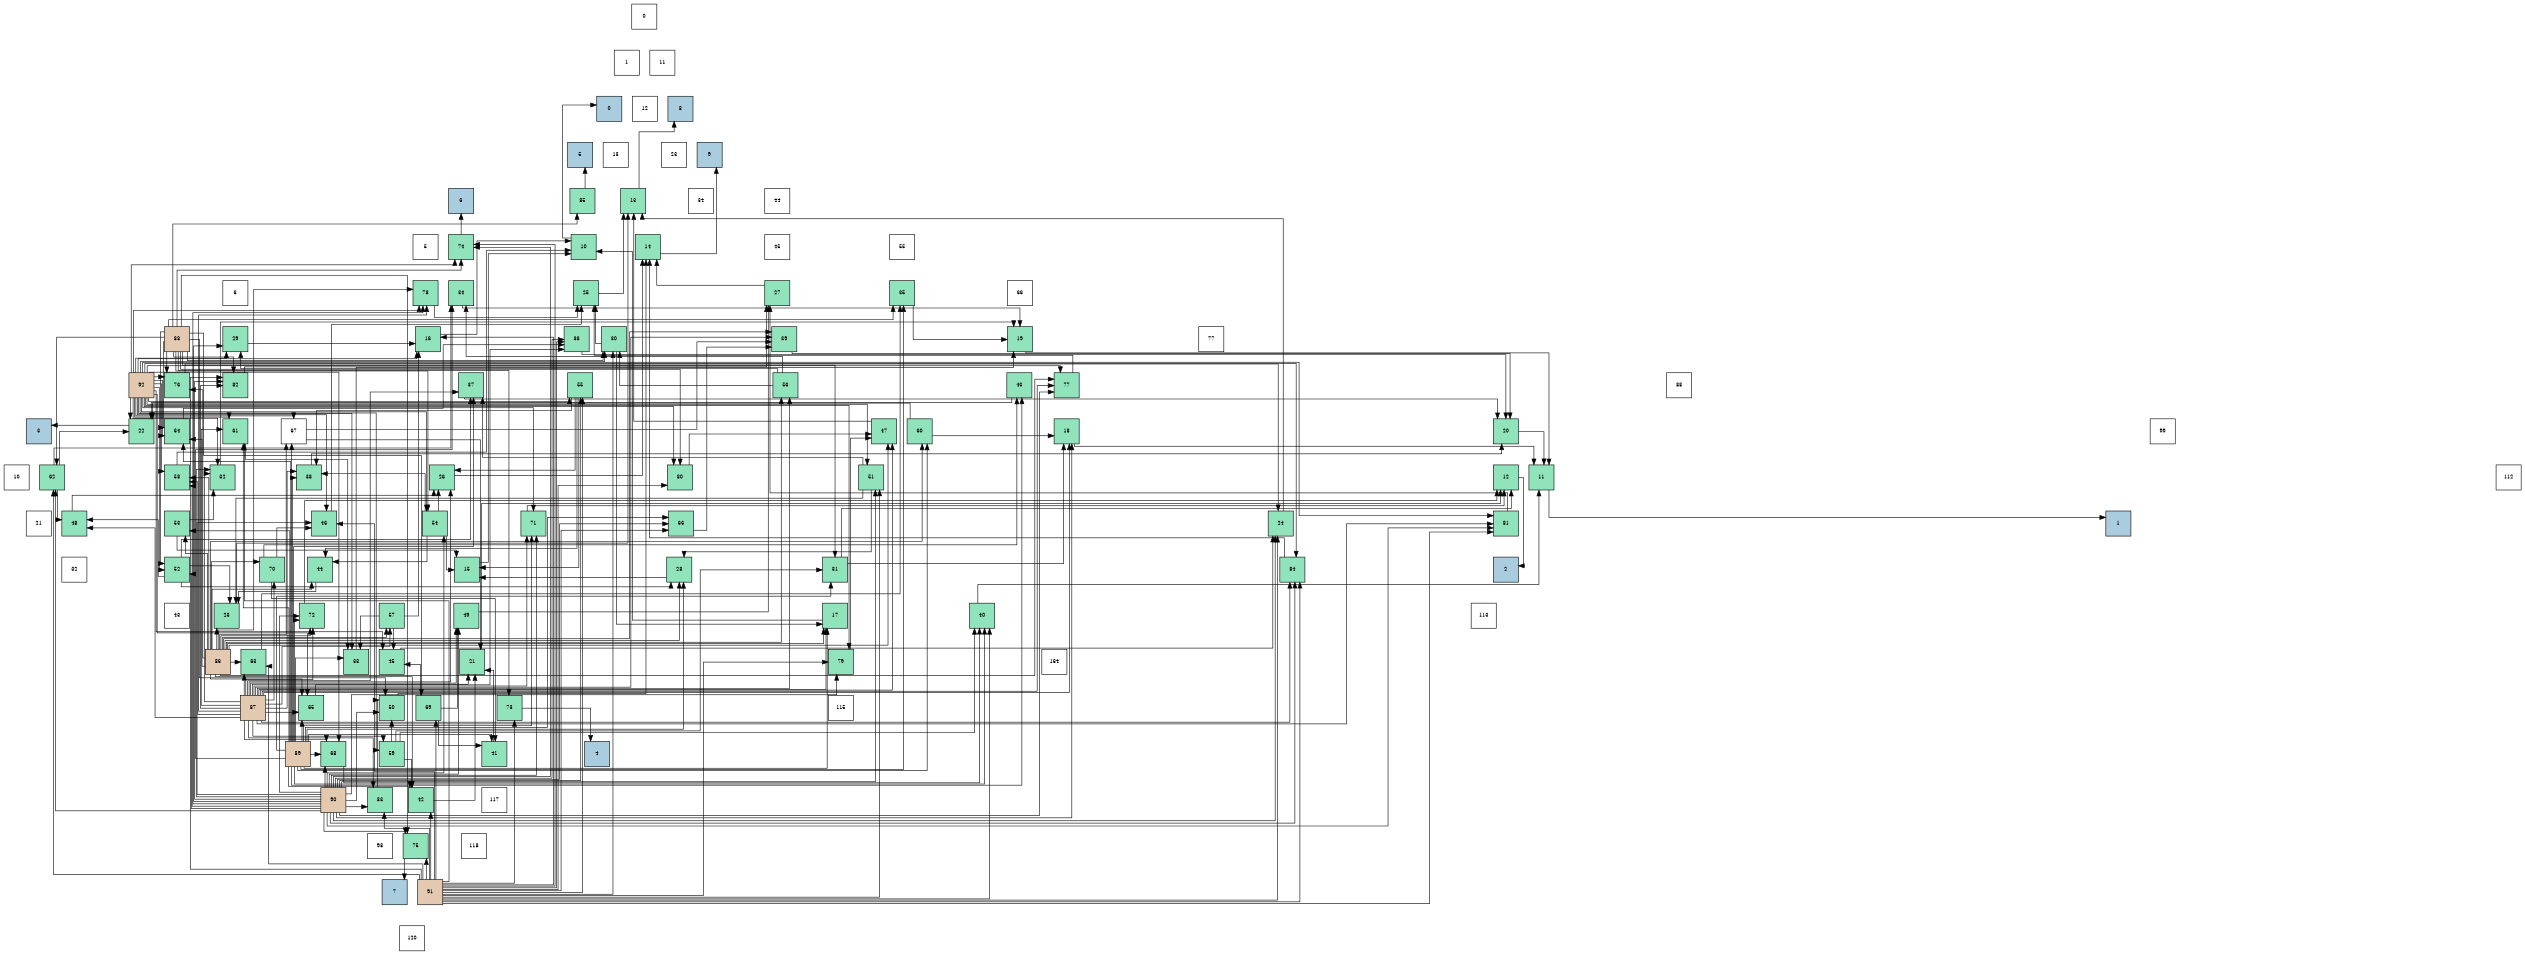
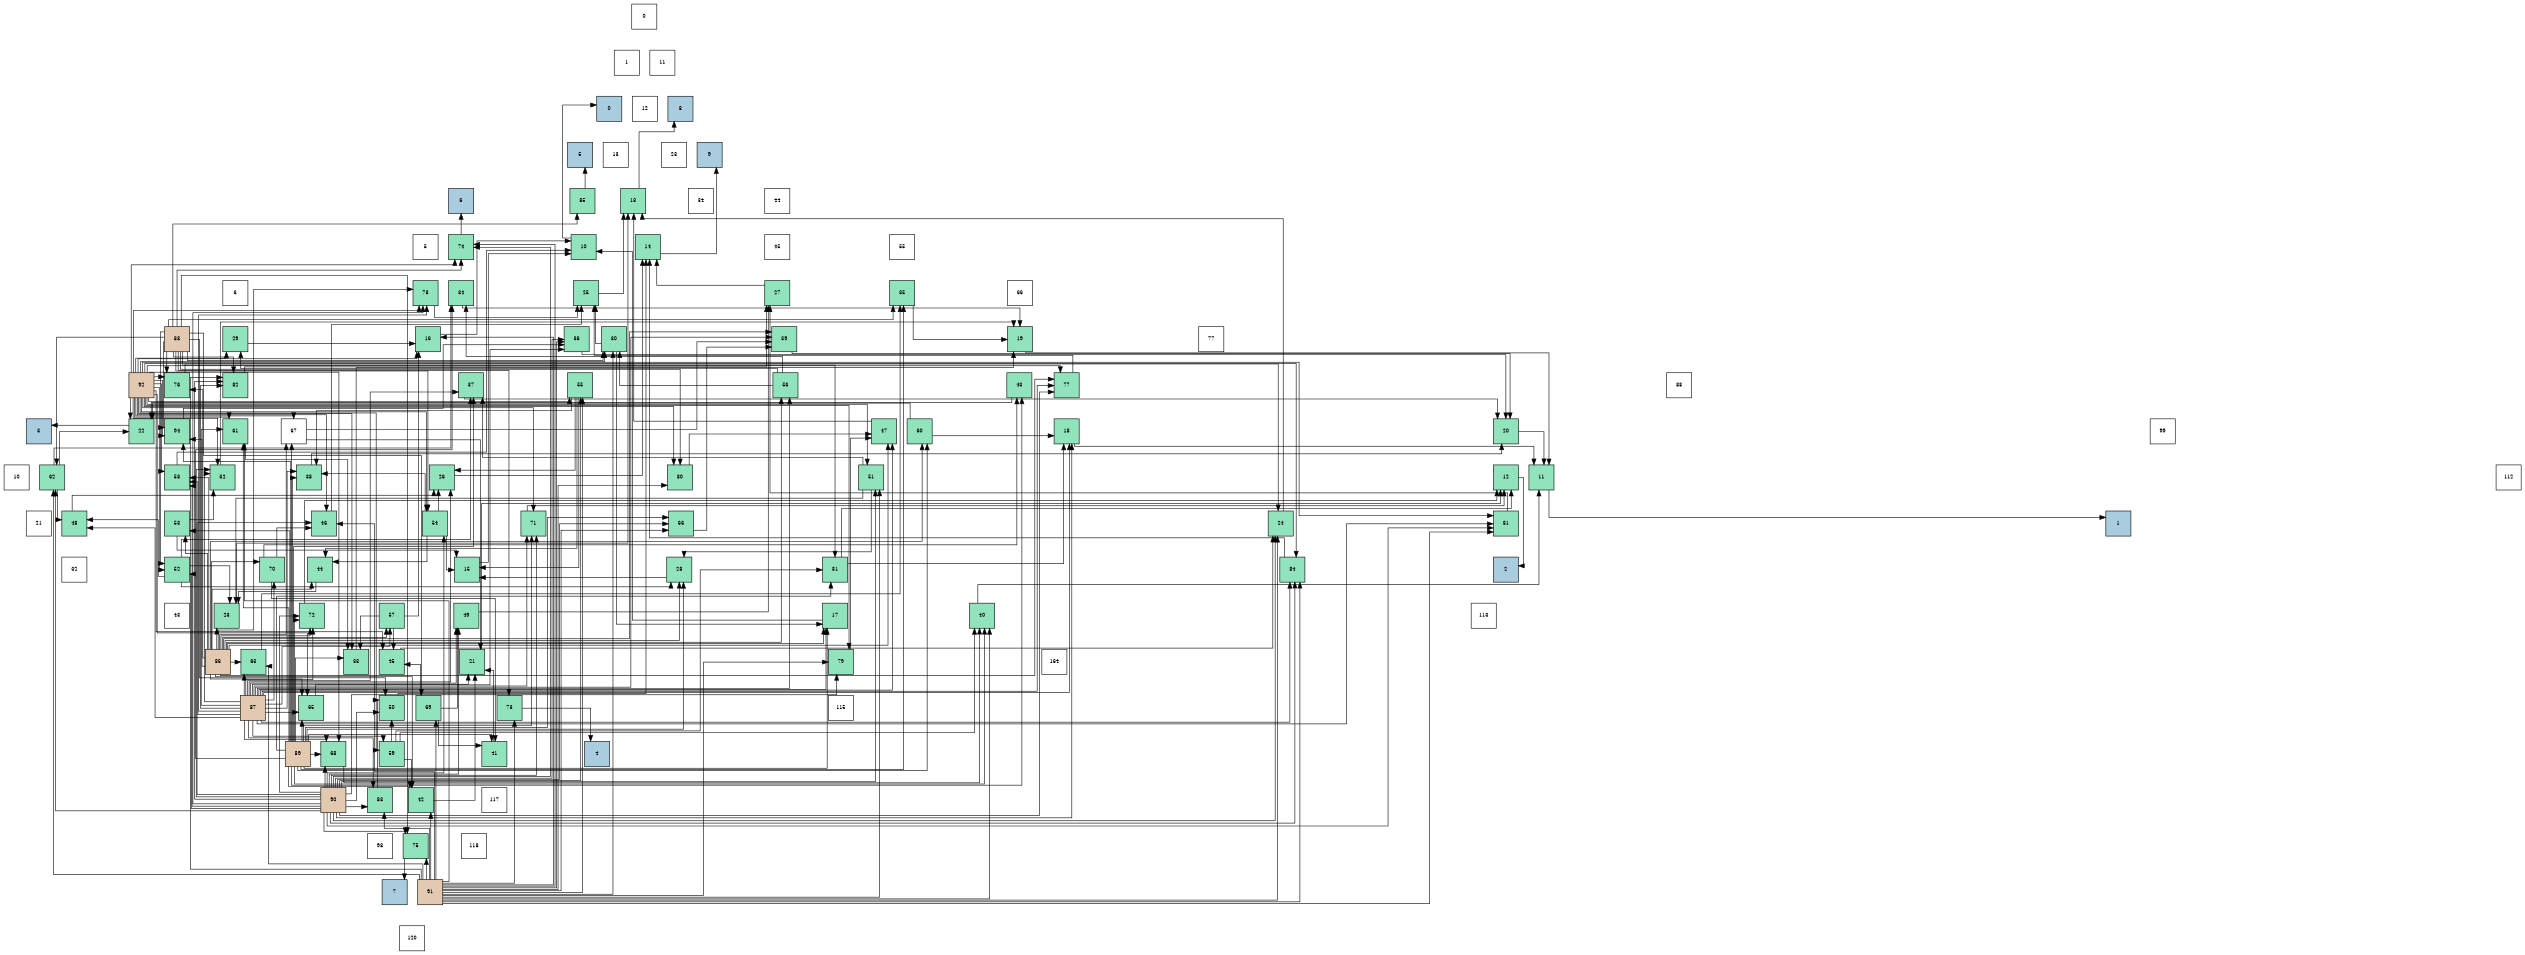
node "64": label "64" -> "94"
edge "90" -> "29": removed
